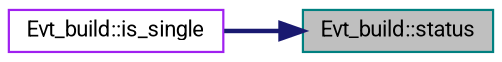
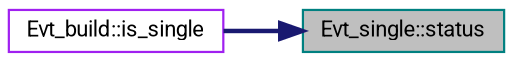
node "Evt_build::status": label "Evt_build::status" -> "Evt_single::status"
